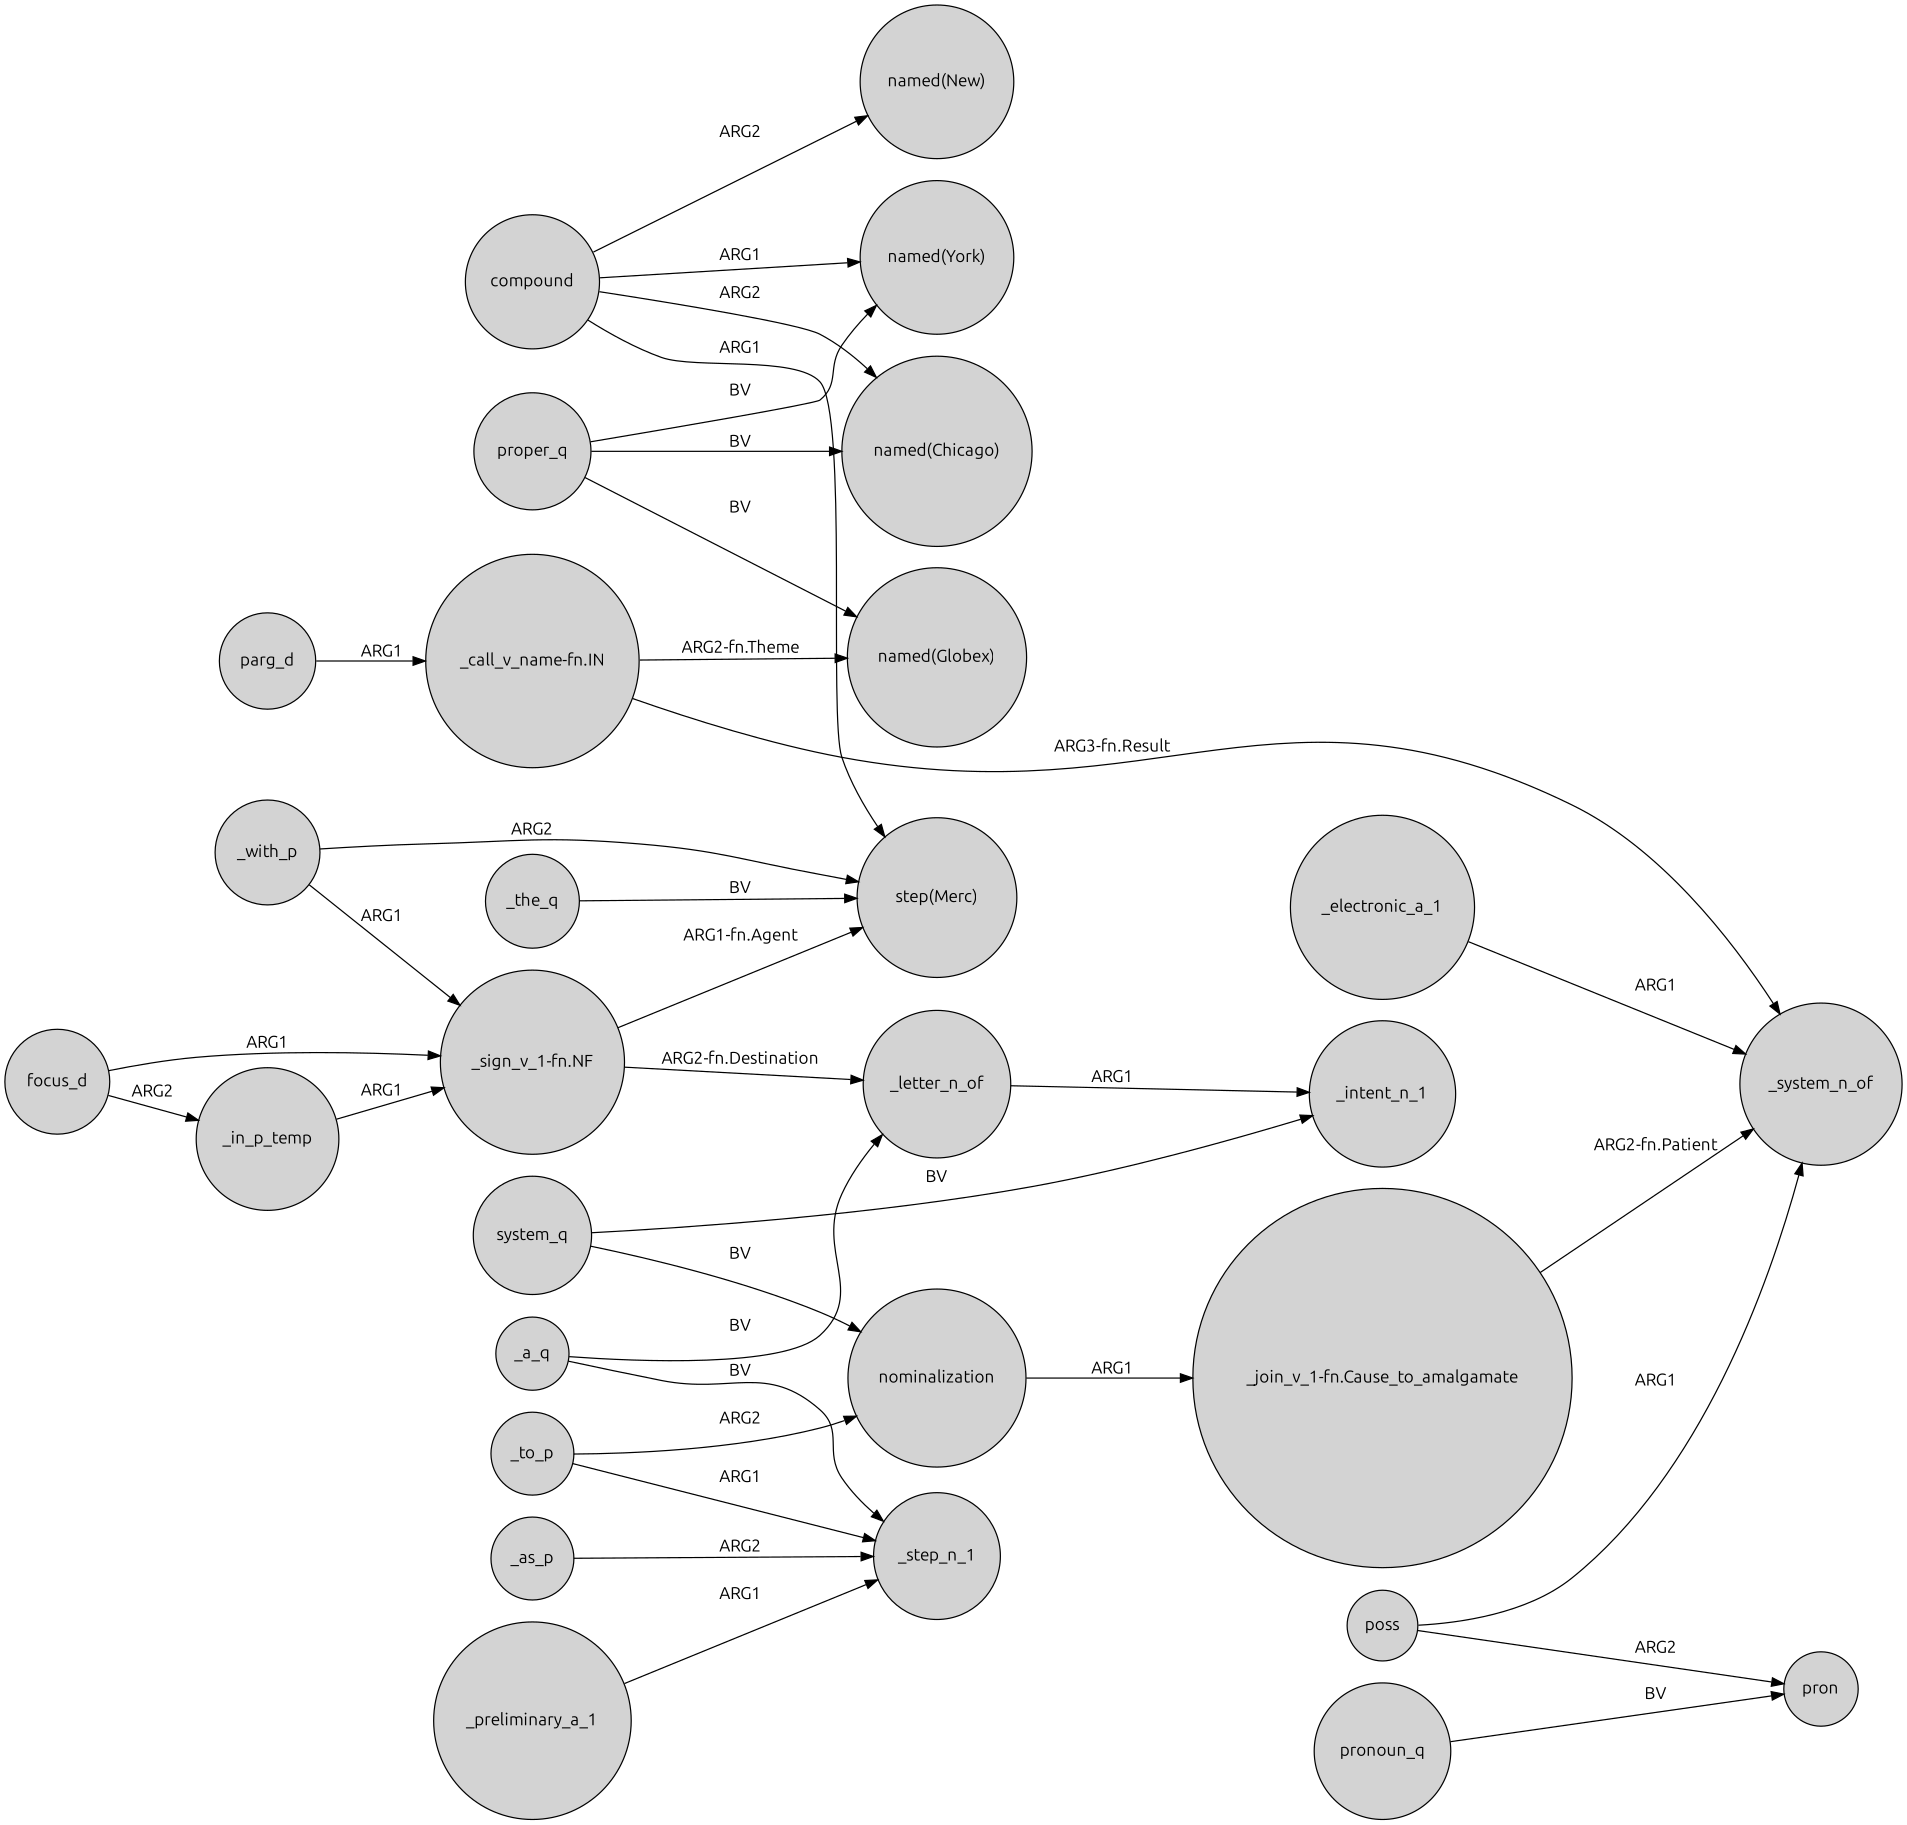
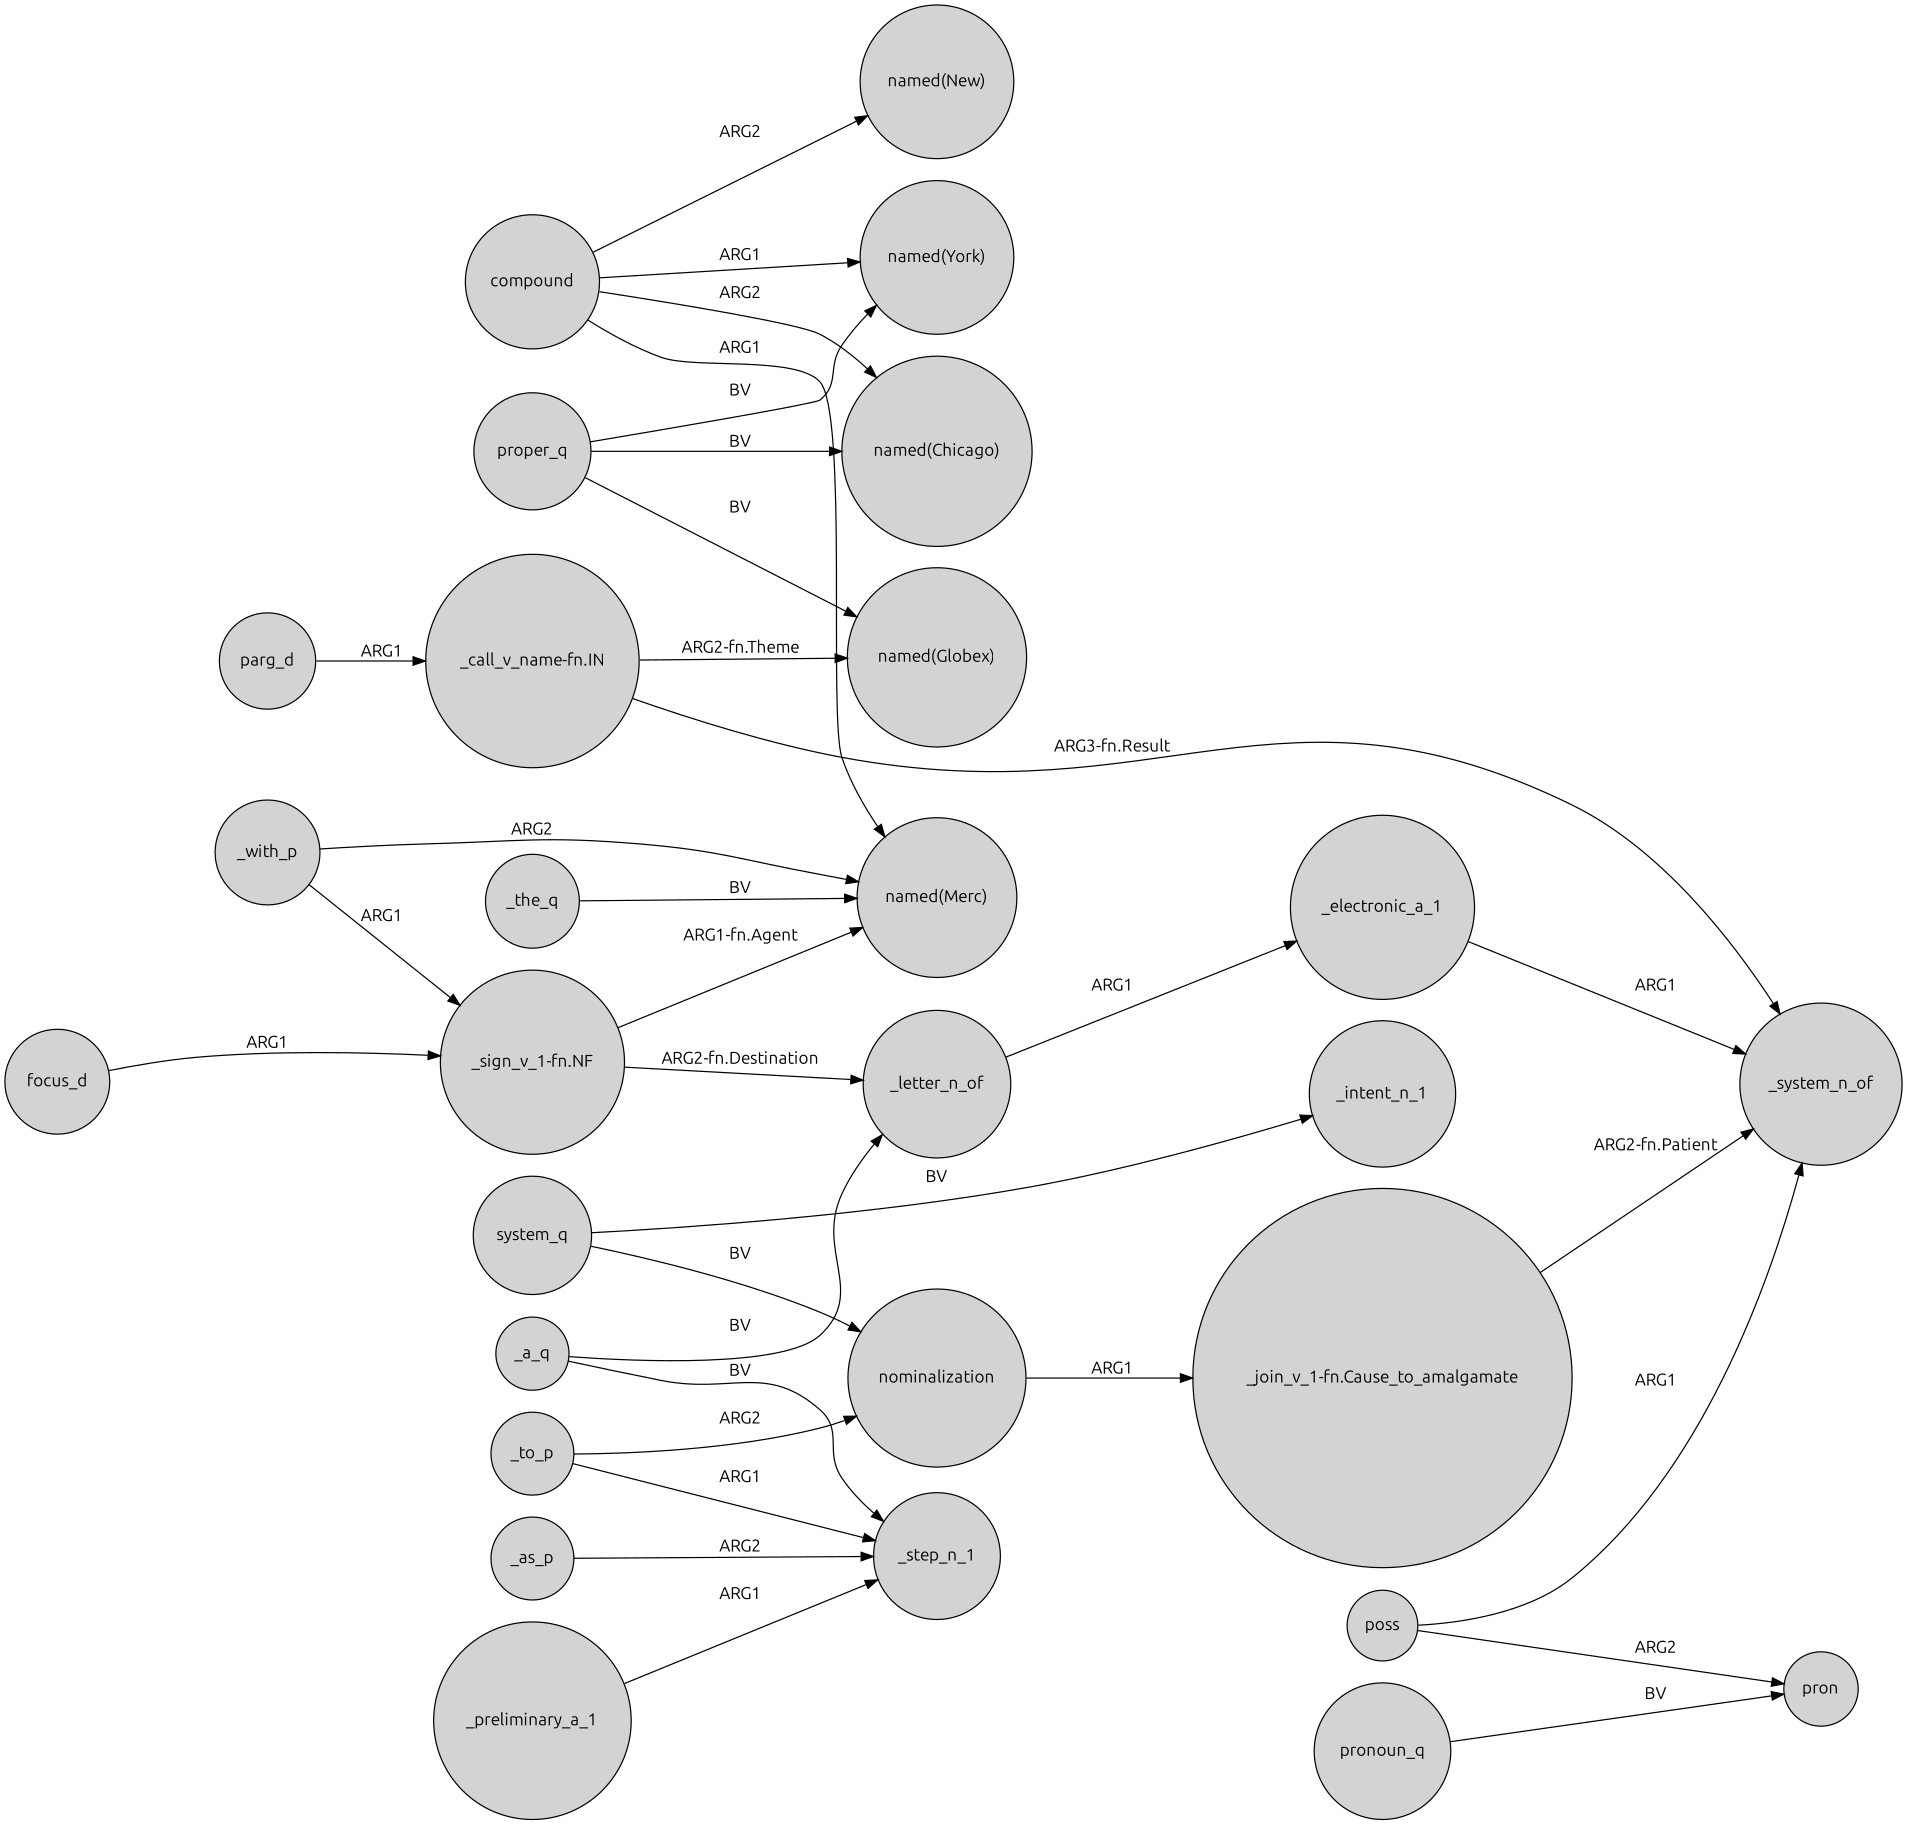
node "step(Merc)": label "step(Merc)" -> "named(Merc)"
edge "_letter_n_of" -> "_intent_n_1": now "_letter_n_of" -> "_electronic_a_1"
node "_in_p_temp": removed
